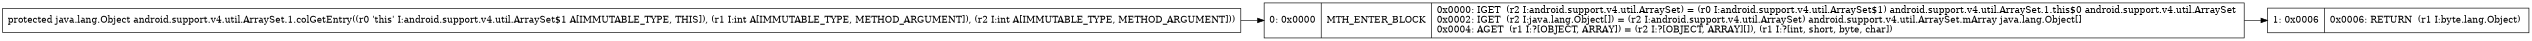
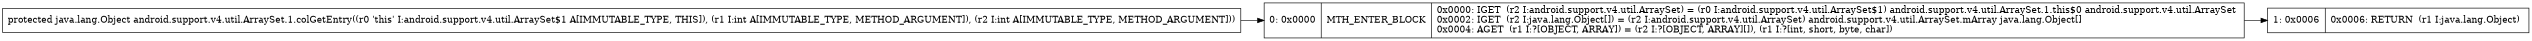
node "1: 0x0006": text "0x0006: RETURN  (r1 I:byte.lang.Object)" -> "0x0006: RETURN  (r1 I:java.lang.Object)"
